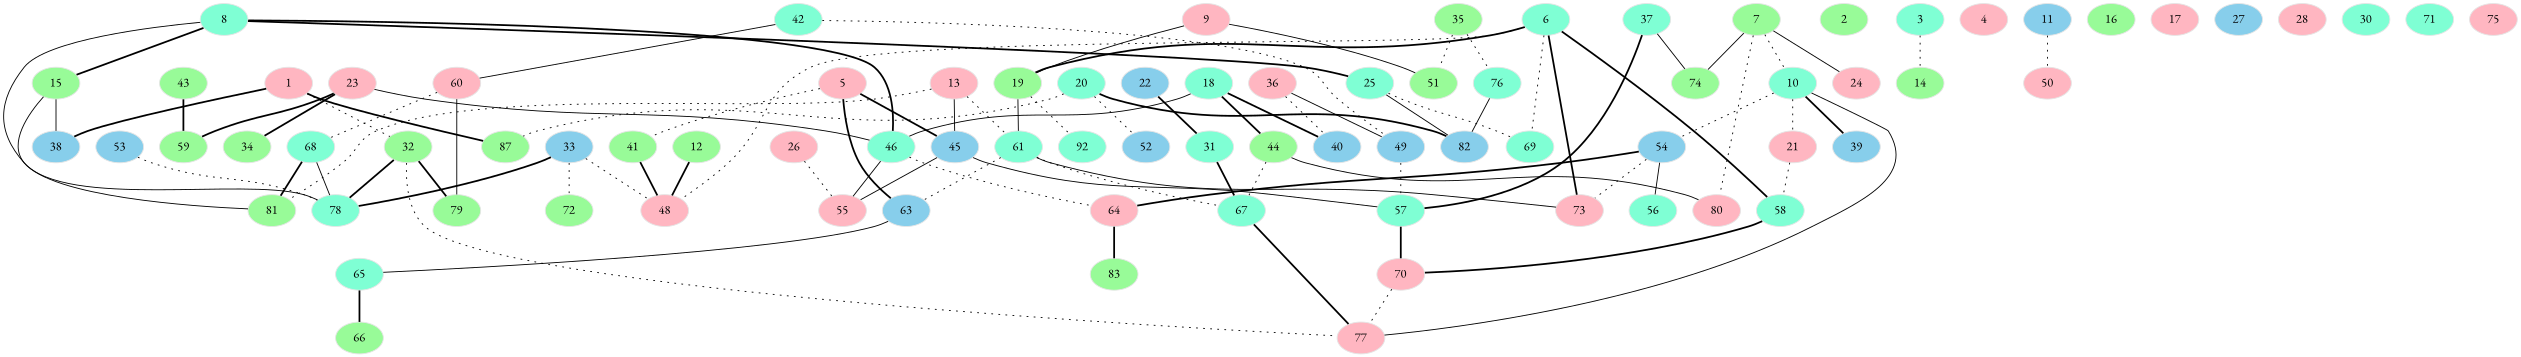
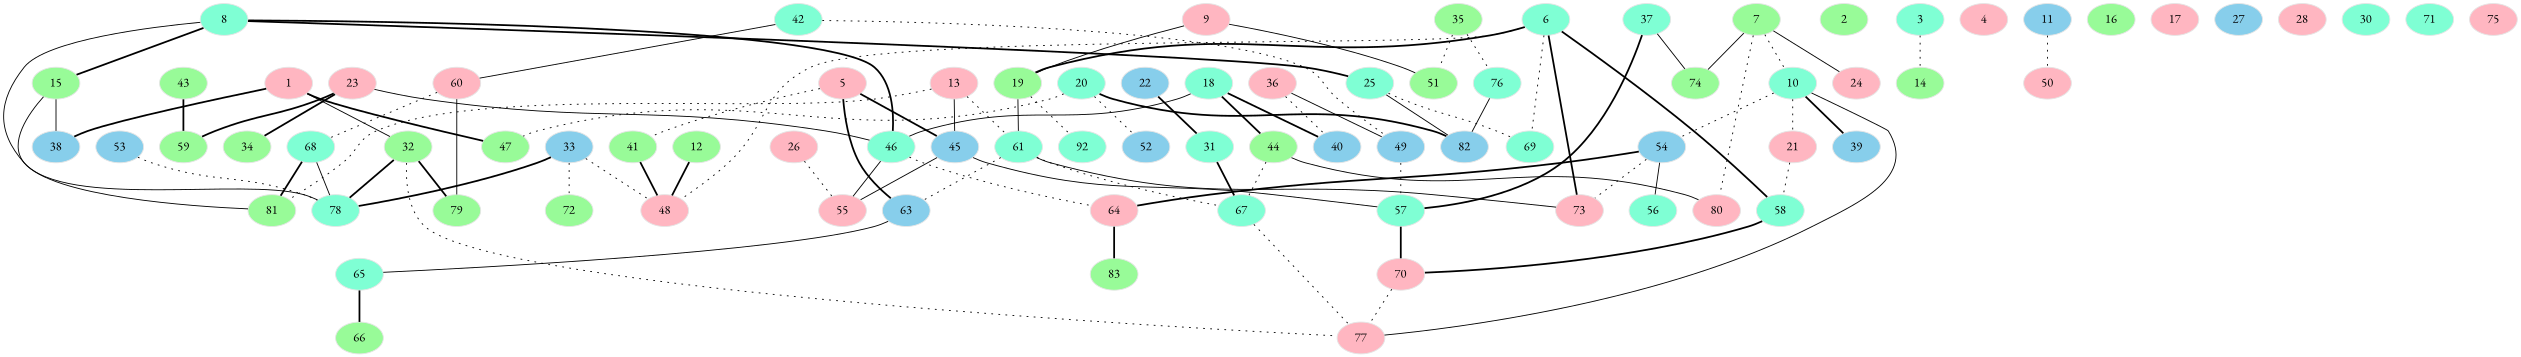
edge "1" -- "32": style dotted -> solid
node "87": label "87" -> "47"
edge "67" -- "77": style bold -> dotted
